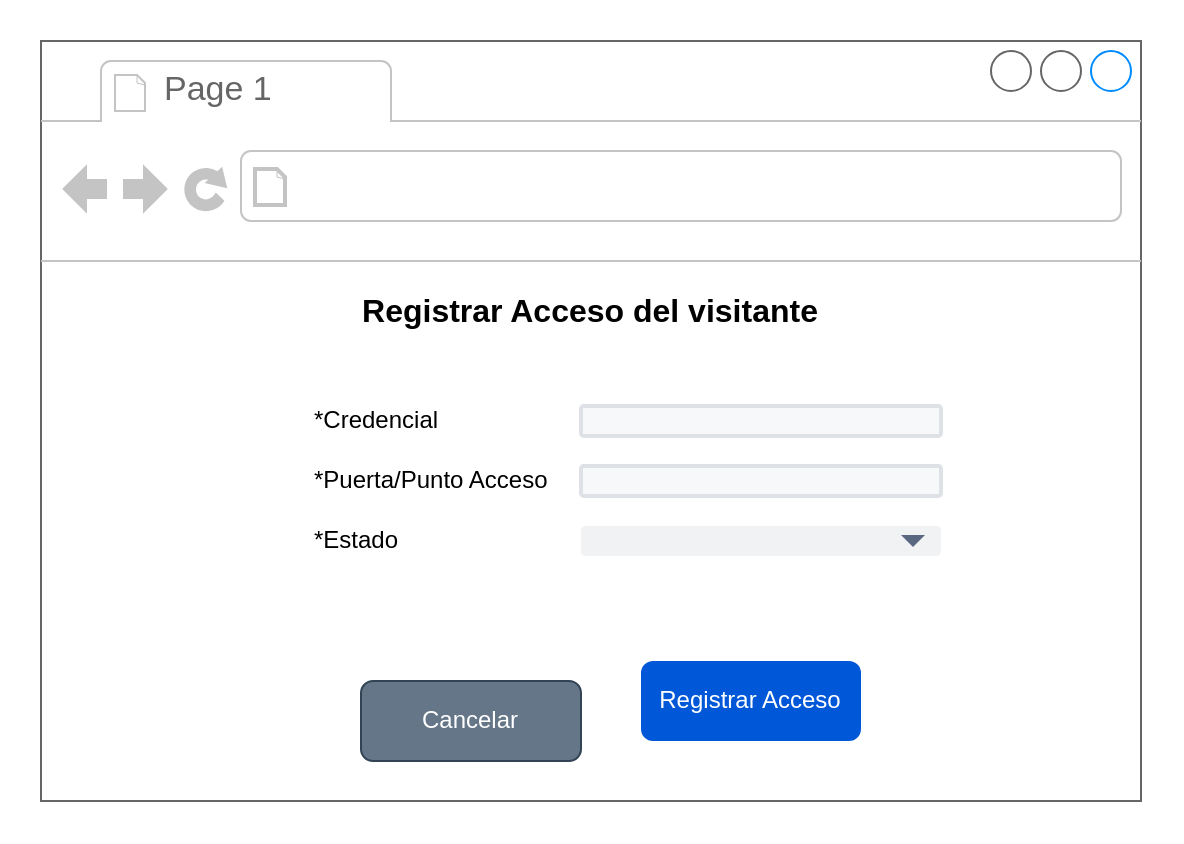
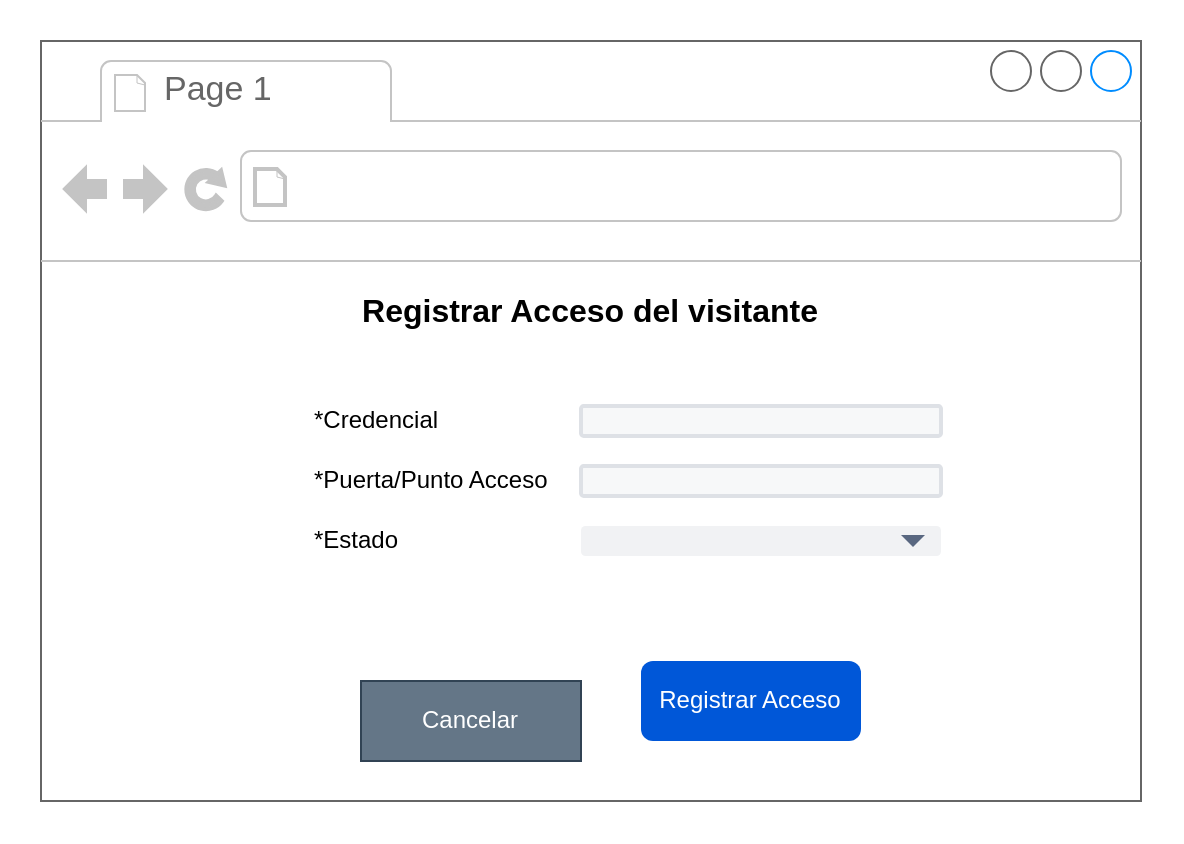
node "Cancelar": shape rounded rectangle -> rectangle
